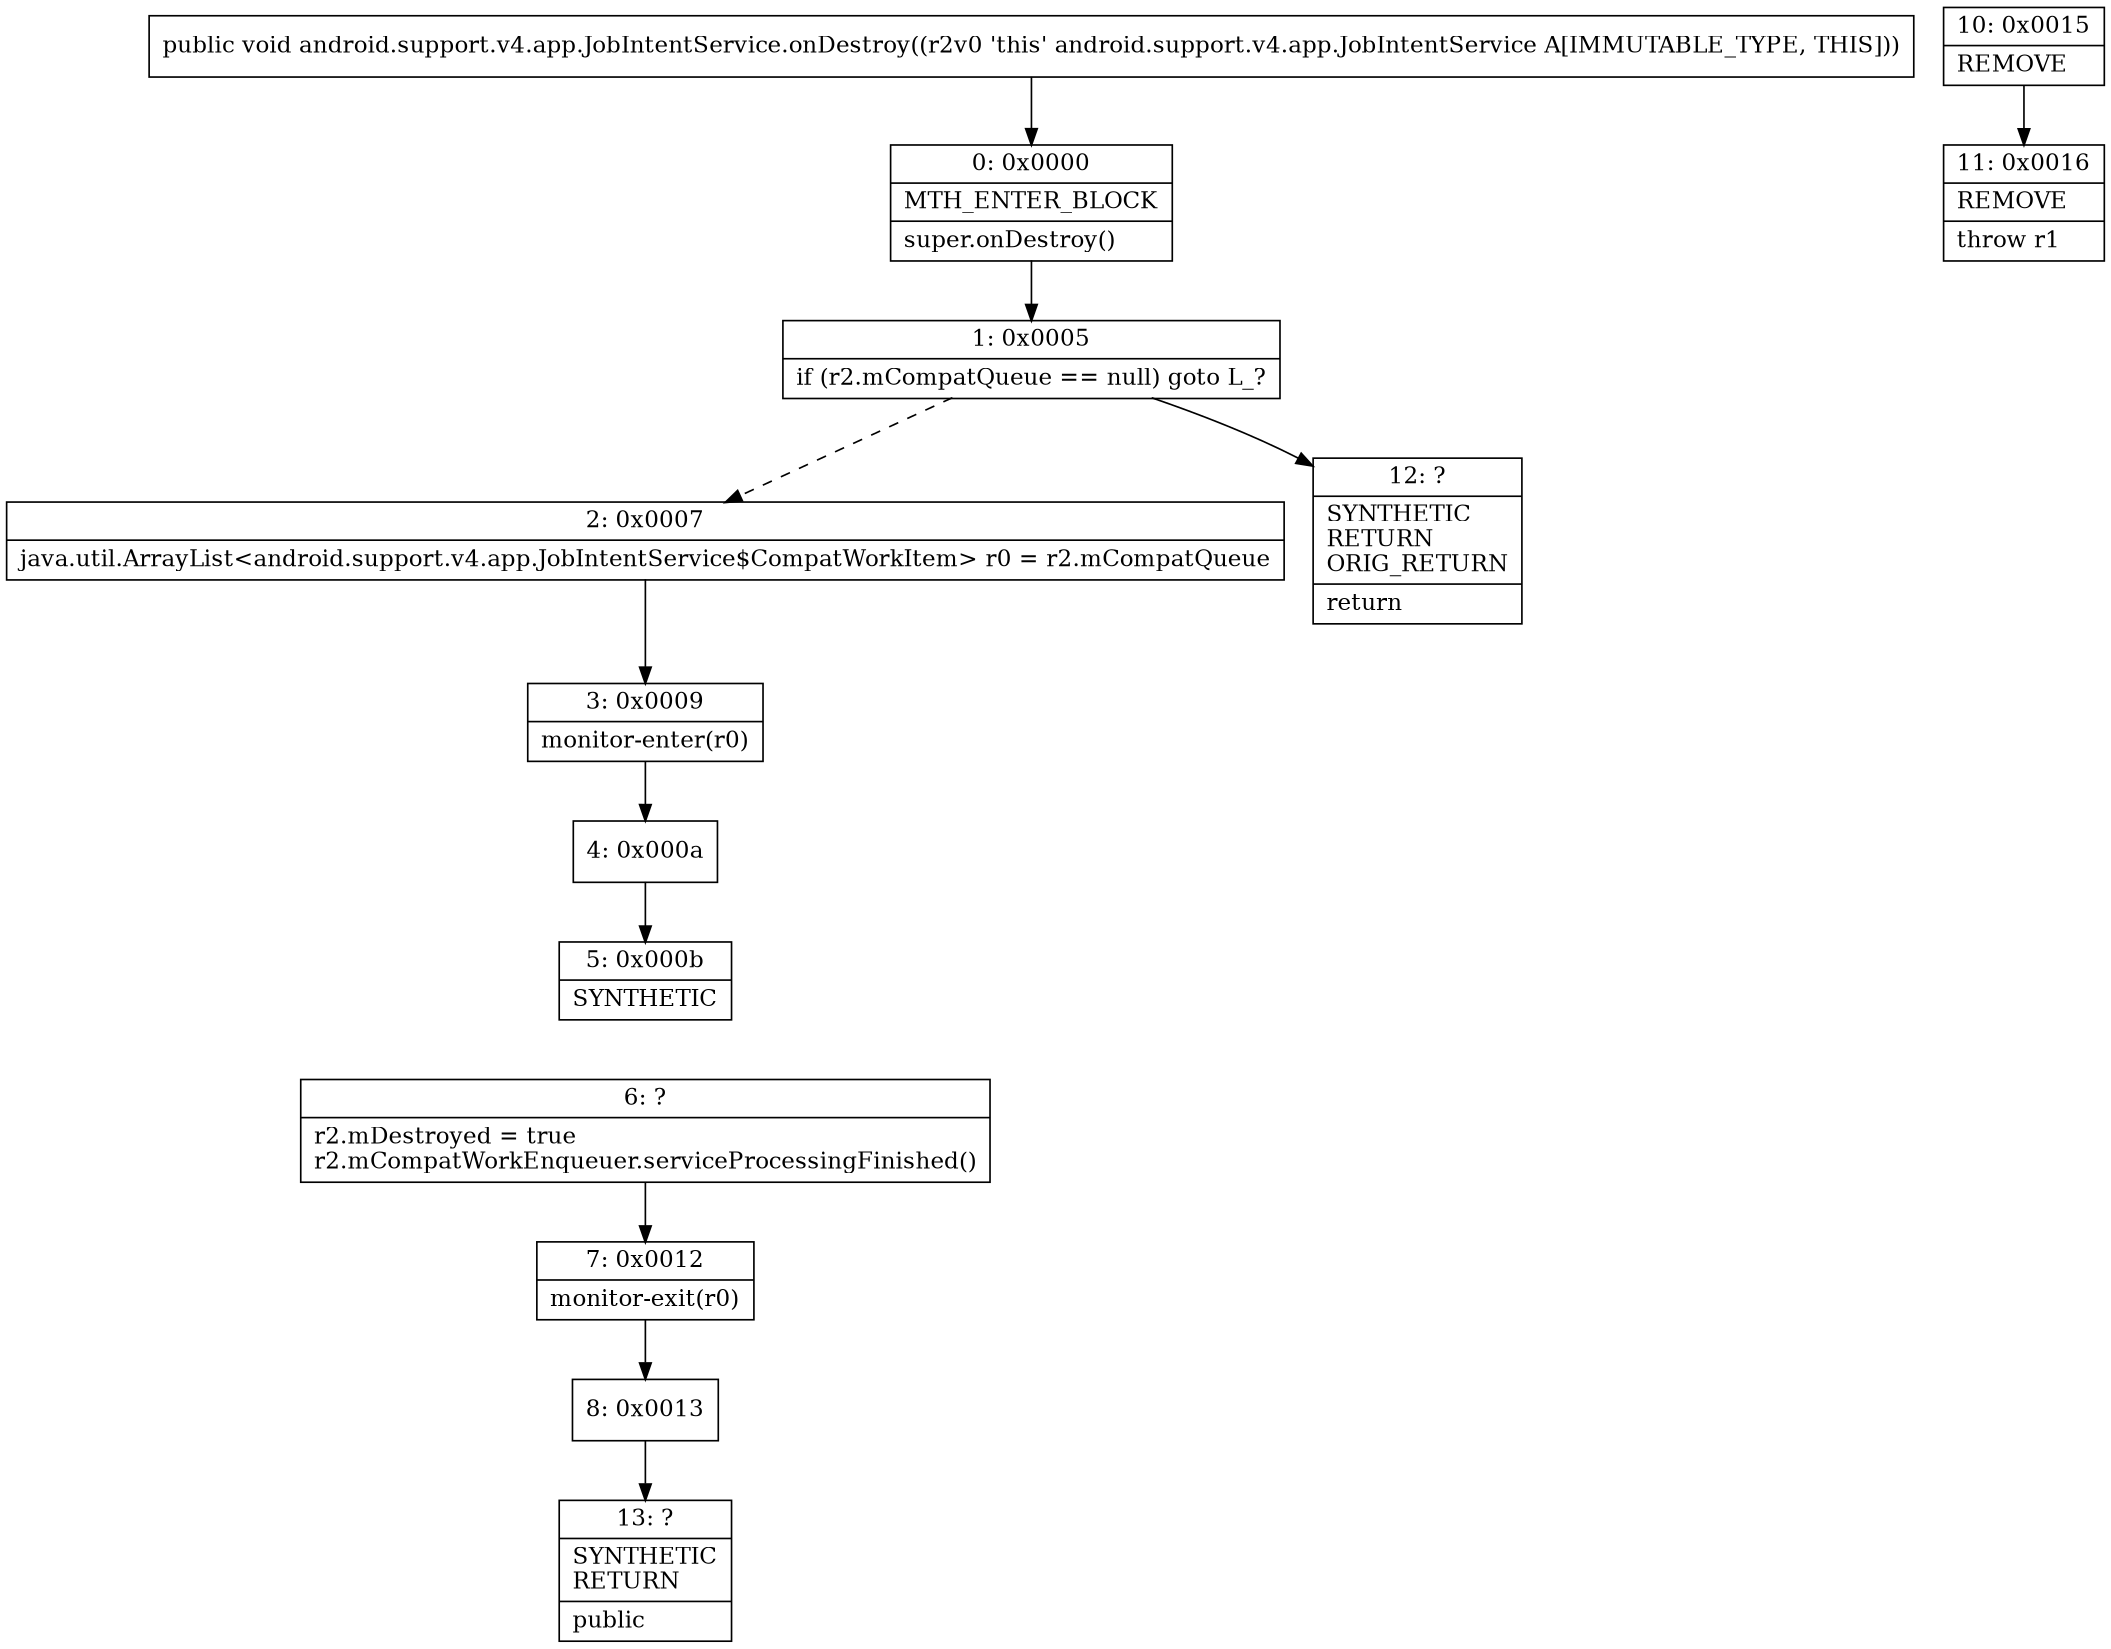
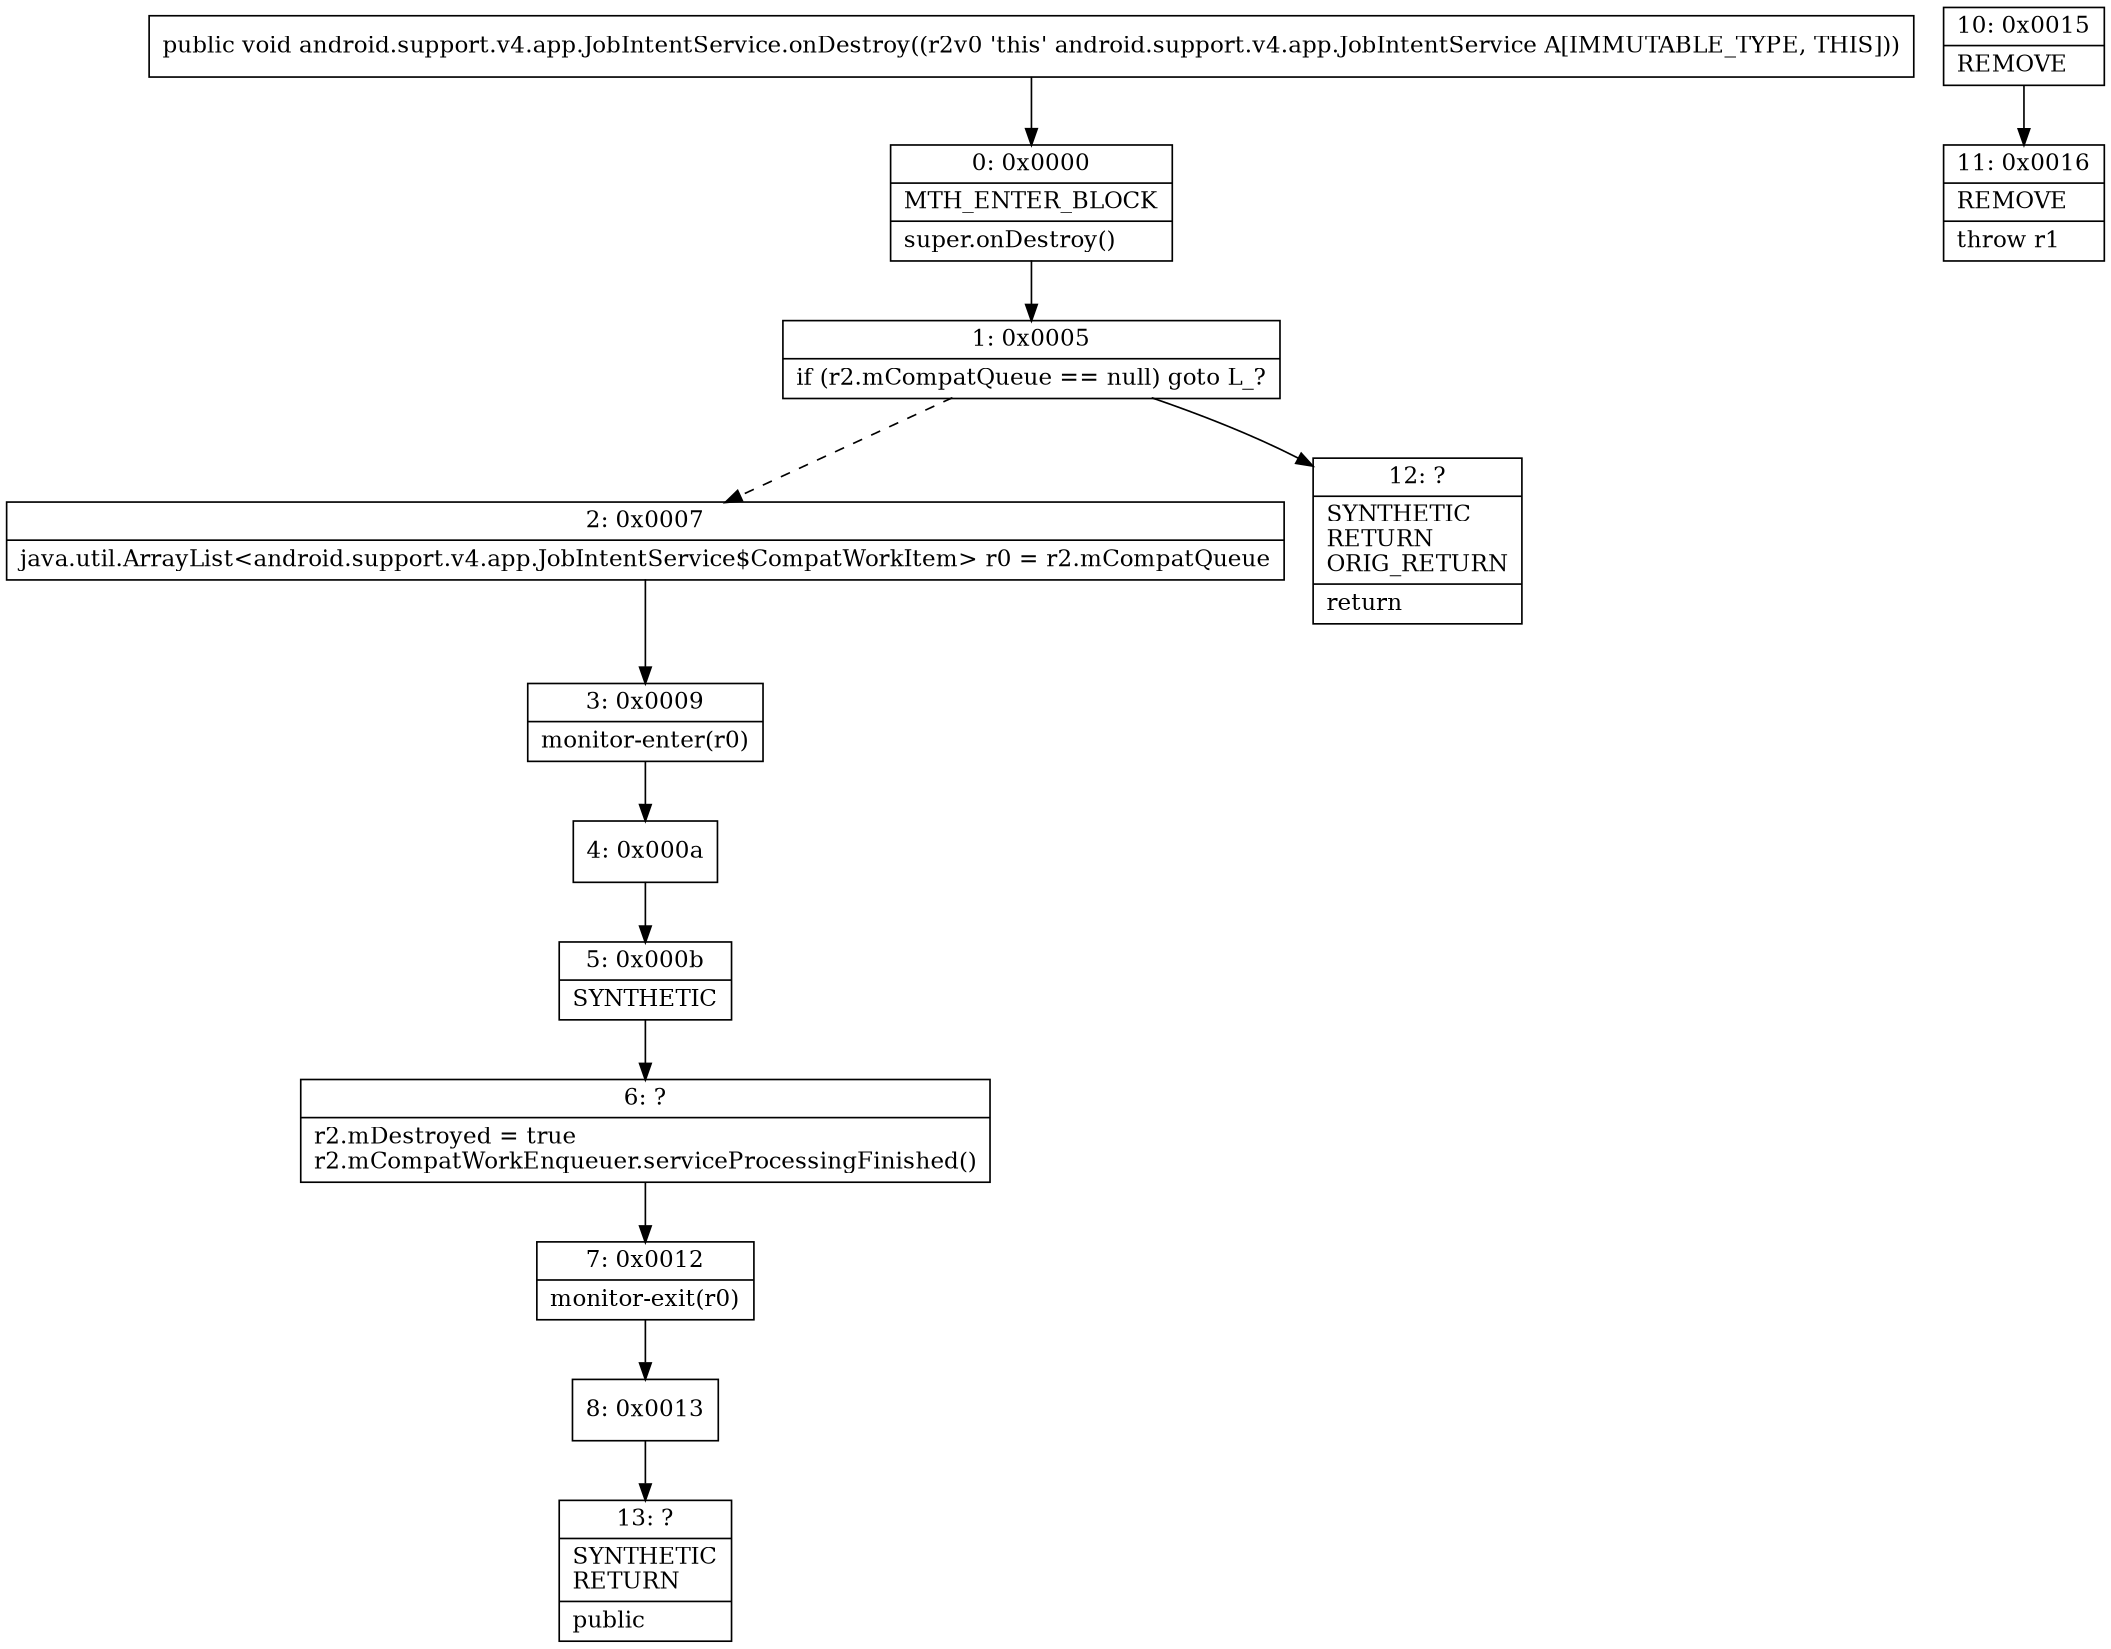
edge "5: 0x000b" -> "6: ?": added
